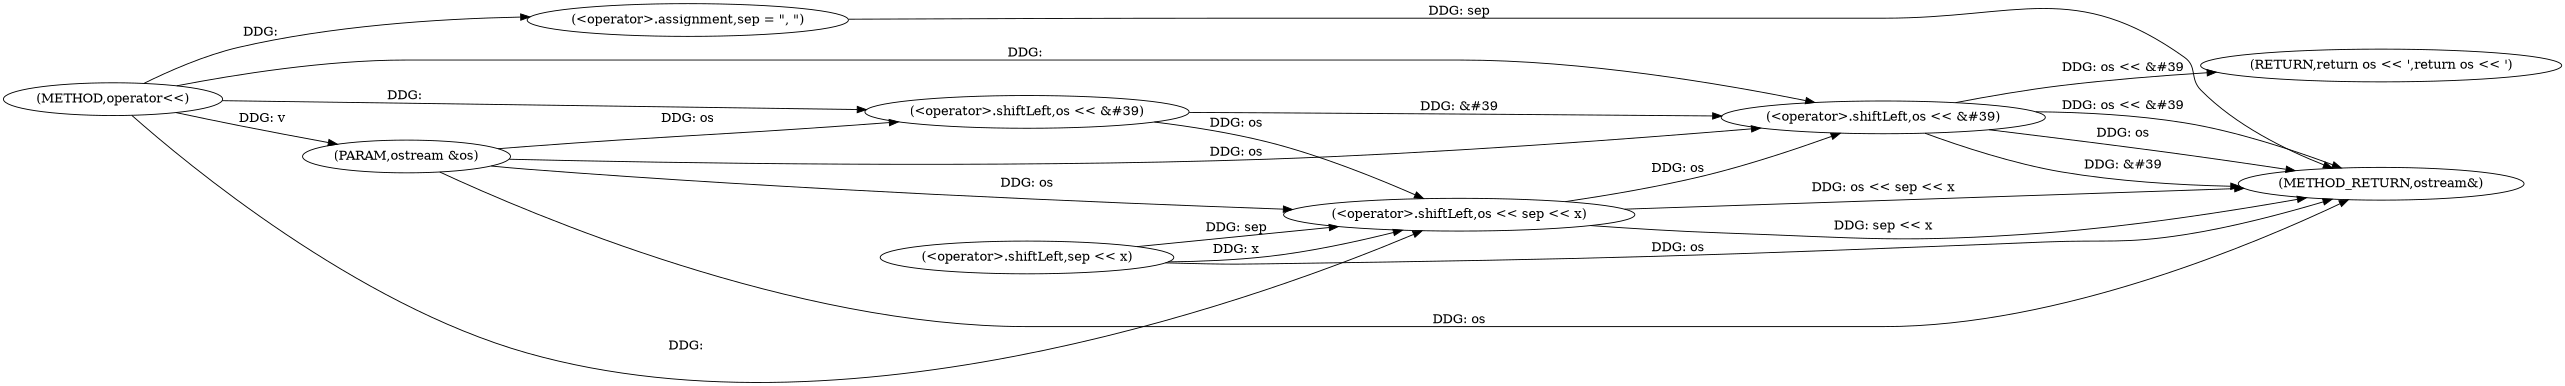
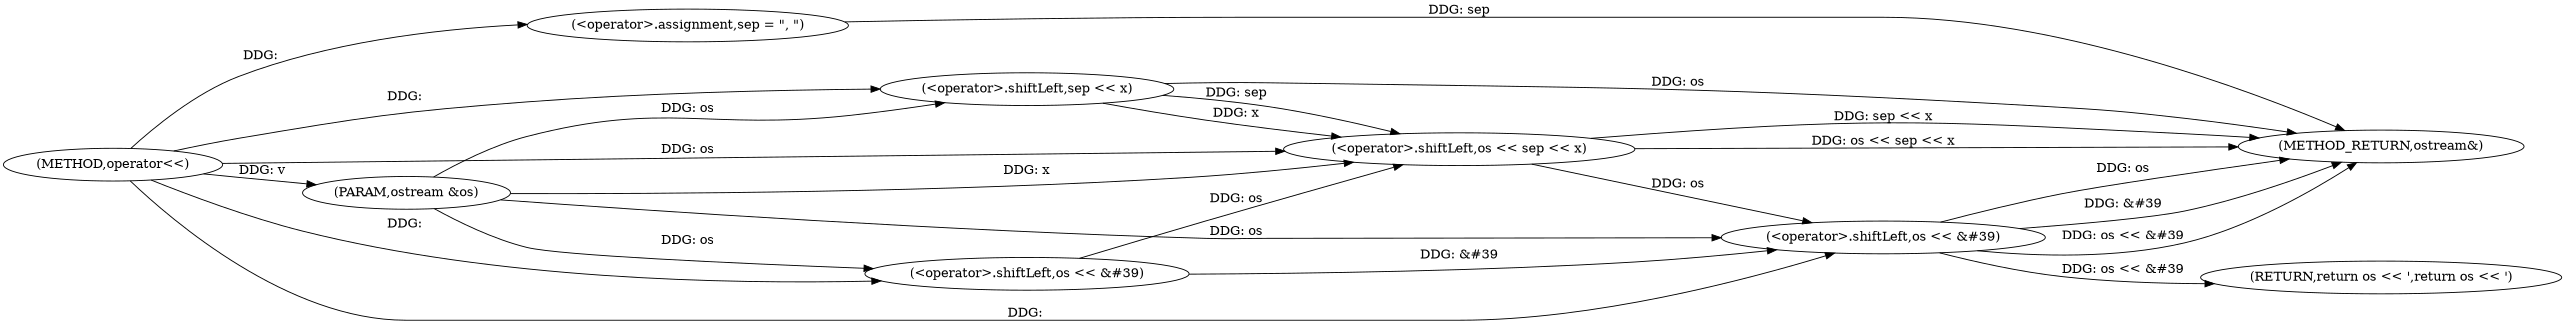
edge "(METHOD,operator<<)" -> "(<operator>.shiftLeft,sep << x)": added, label "DDG:"
edge "(PARAM,ostream &os)" -> "(<operator>.shiftLeft,os << sep << x)": label "DDG: os" -> "DDG: x"
edge "(PARAM,ostream &os)" -> "(METHOD_RETURN,ostream&)": now "(PARAM,ostream &os)" -> "(<operator>.shiftLeft,sep << x)"
edge "(METHOD,operator<<)" -> "(<operator>.shiftLeft,os << sep << x)": label "DDG: " -> "DDG: os"
